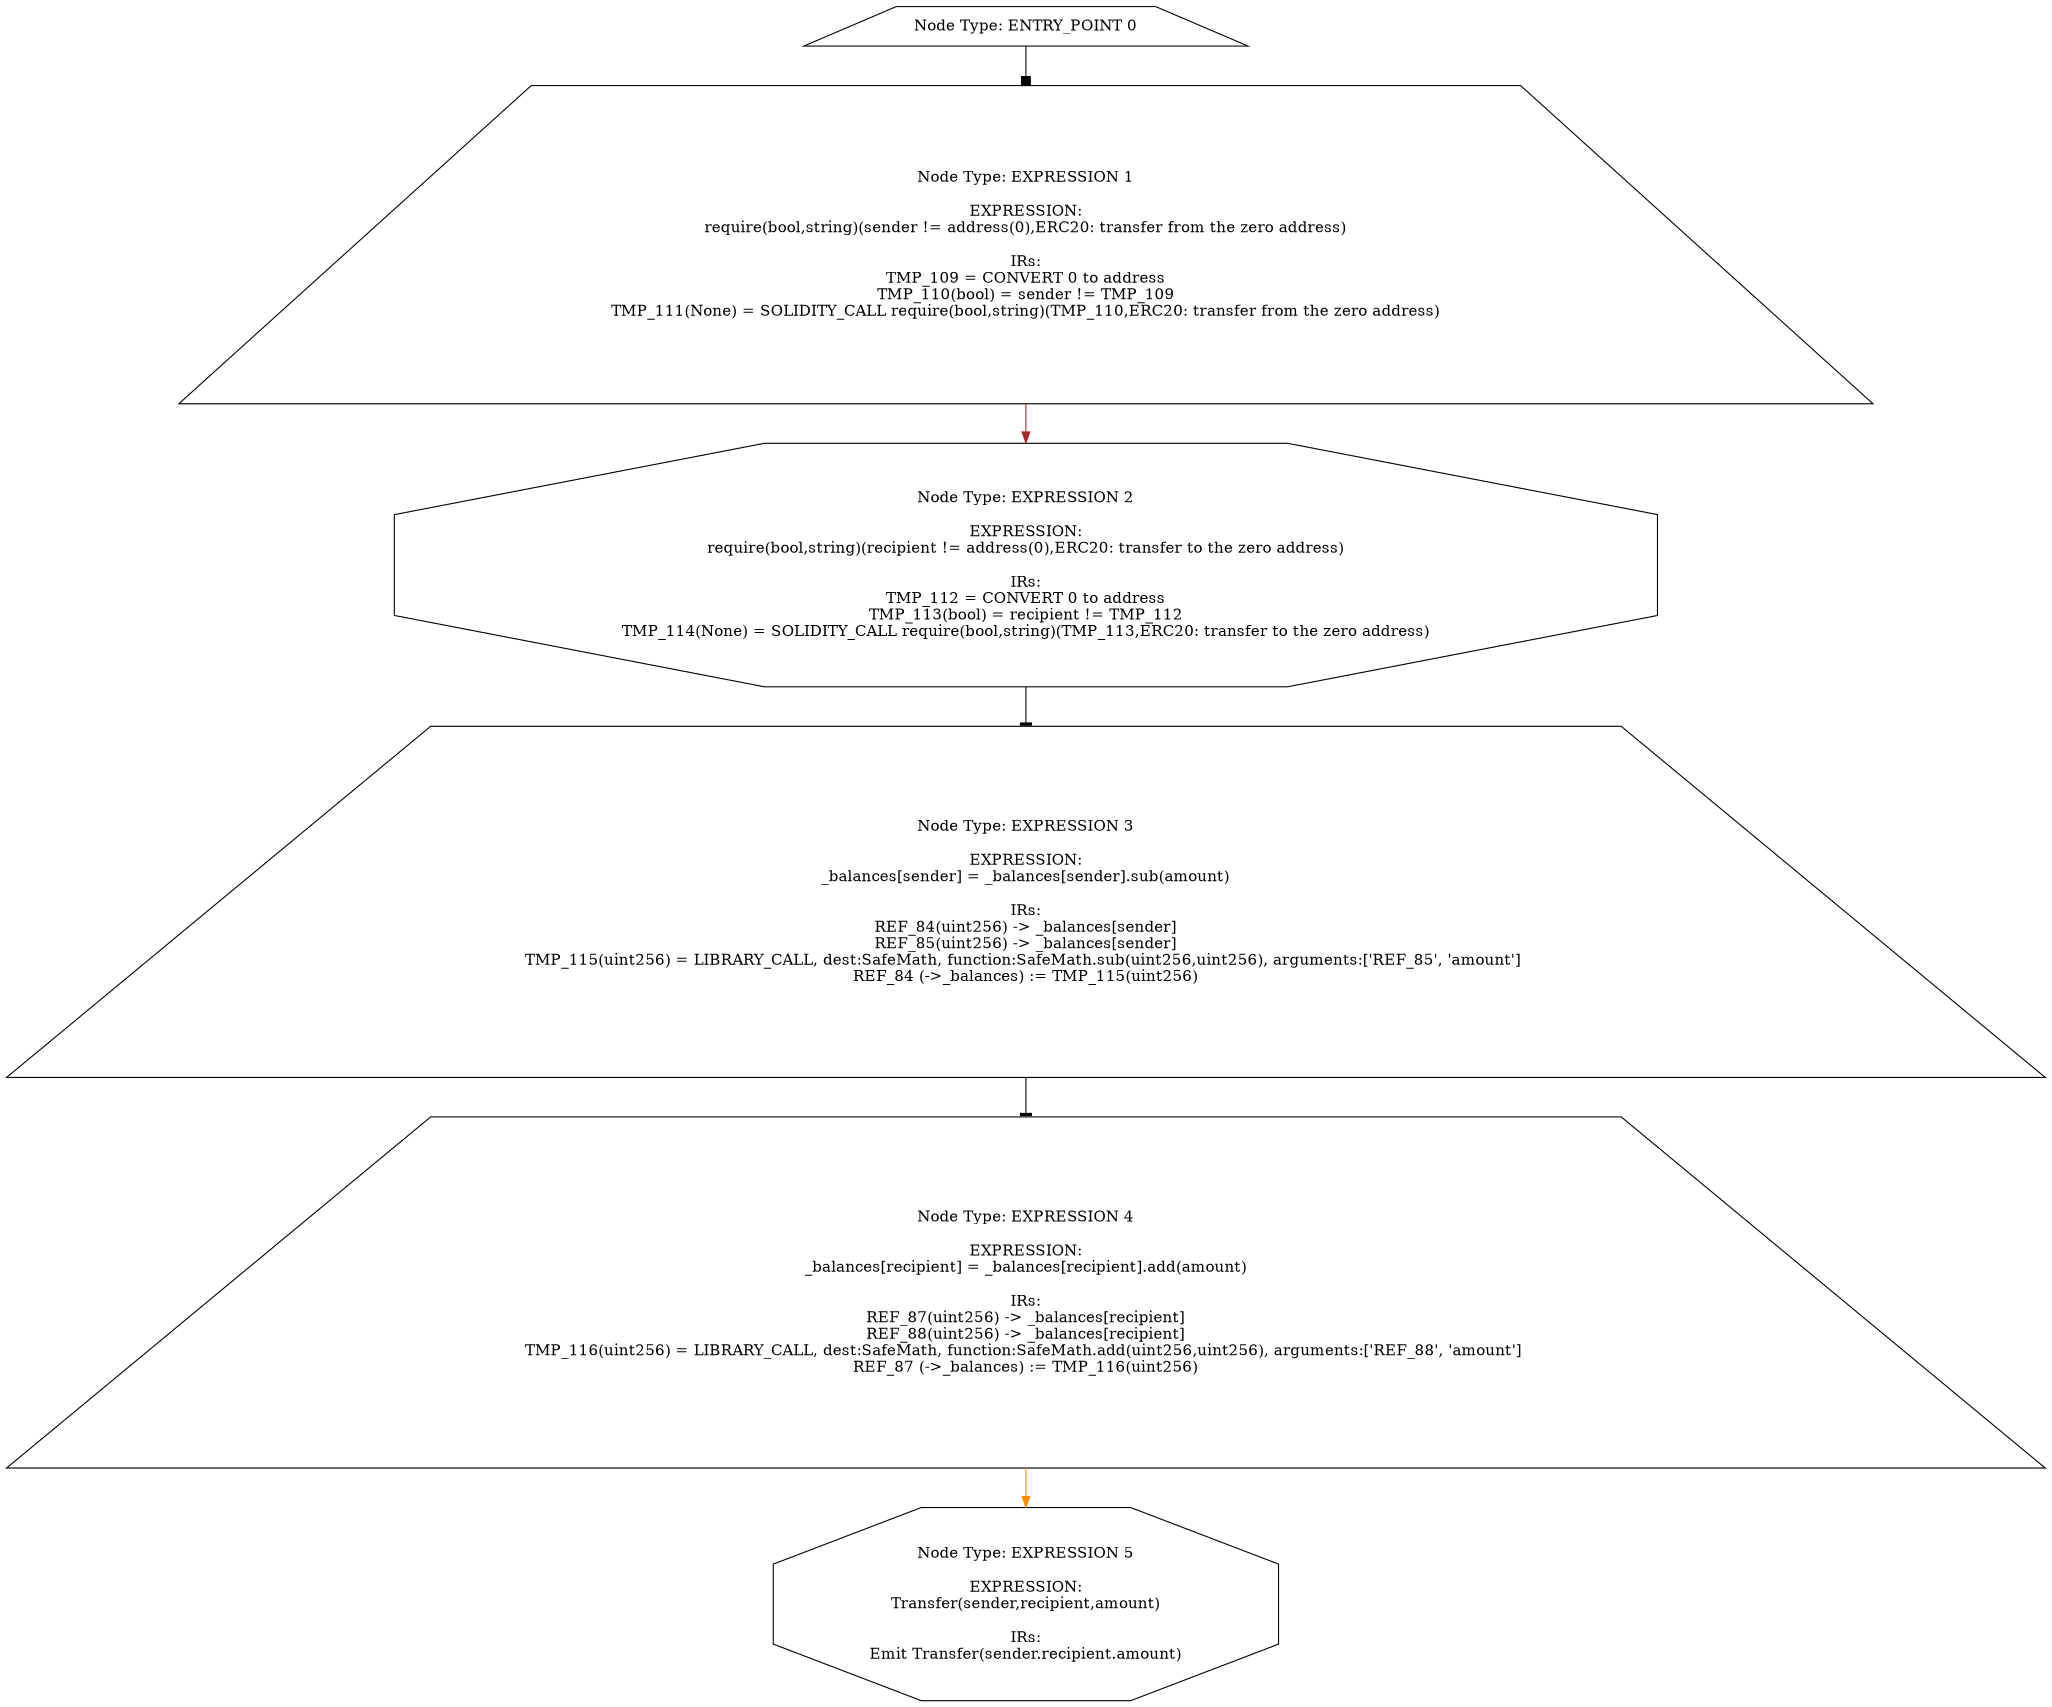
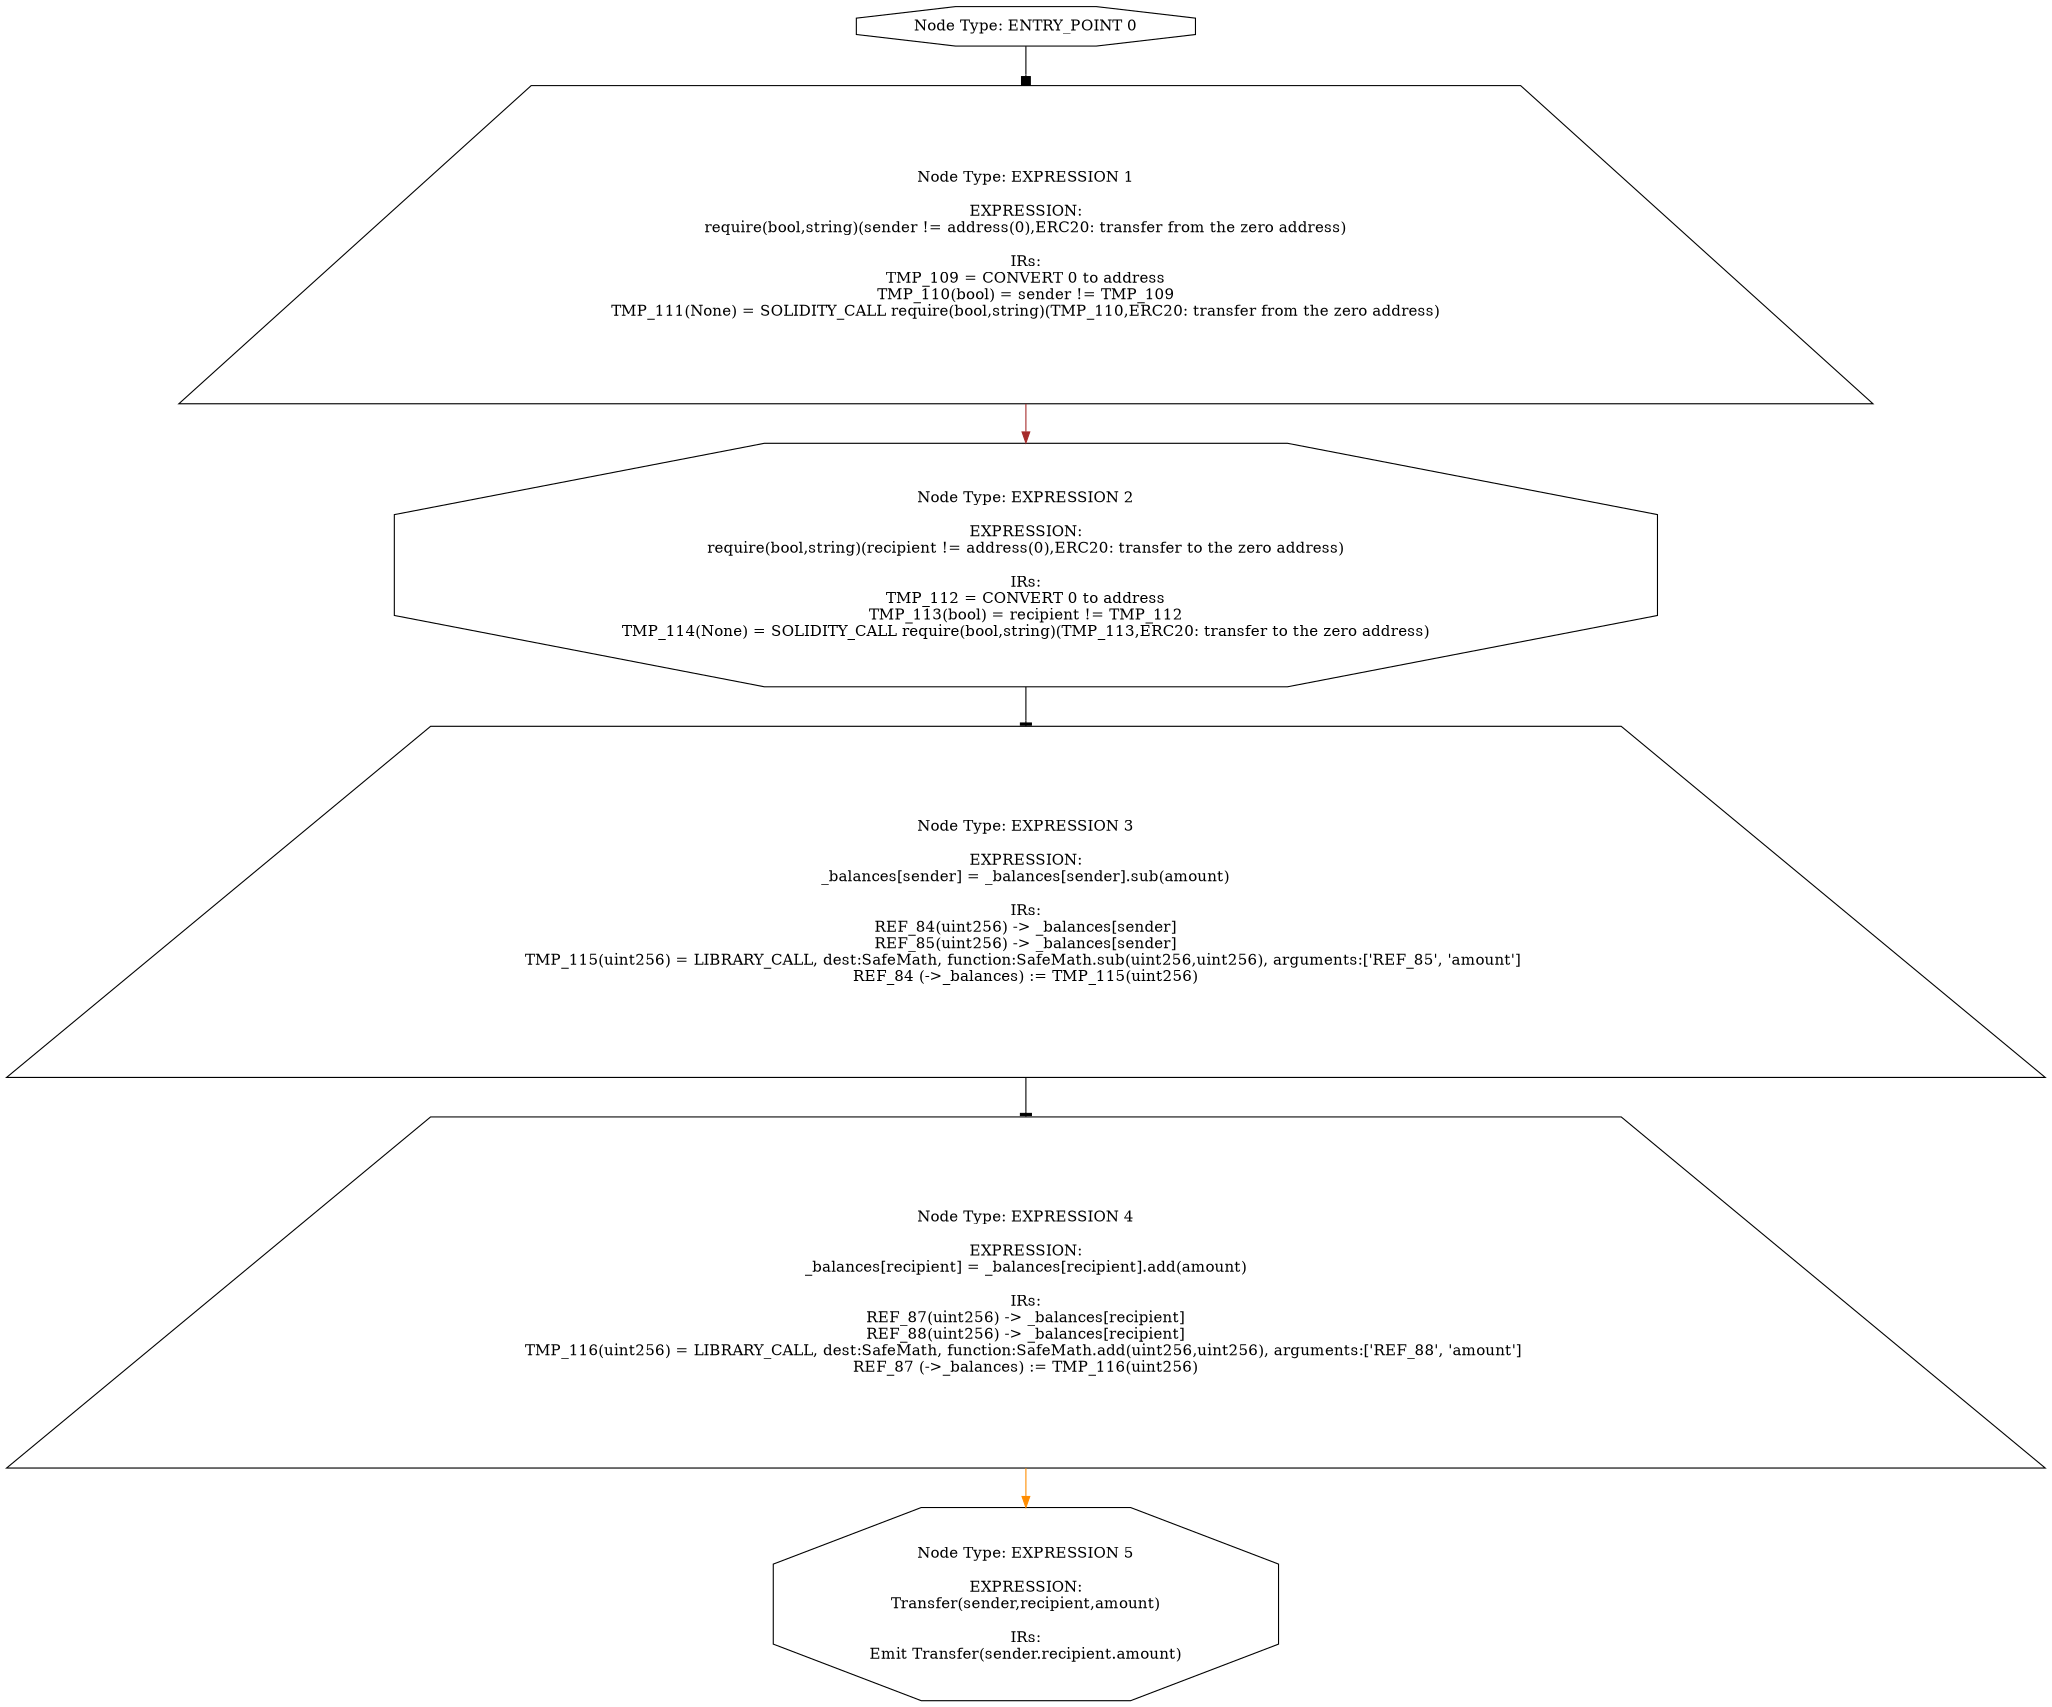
node "Node Type: ENTRY_POINT 0": shape trapezium -> octagon
